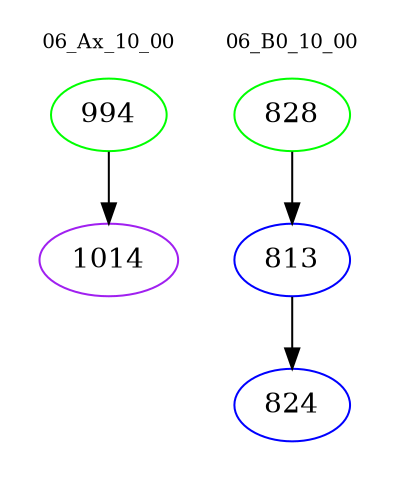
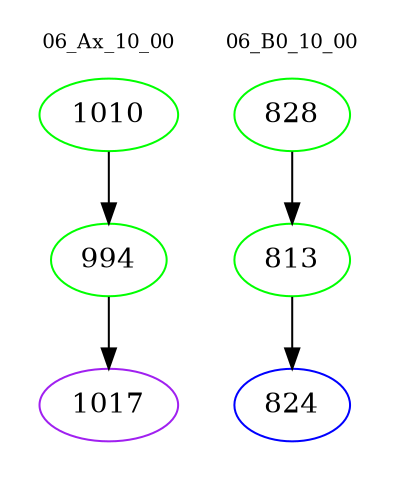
node "1010": added
node "1014": label "1014" -> "1017"
node "813": color blue -> green
